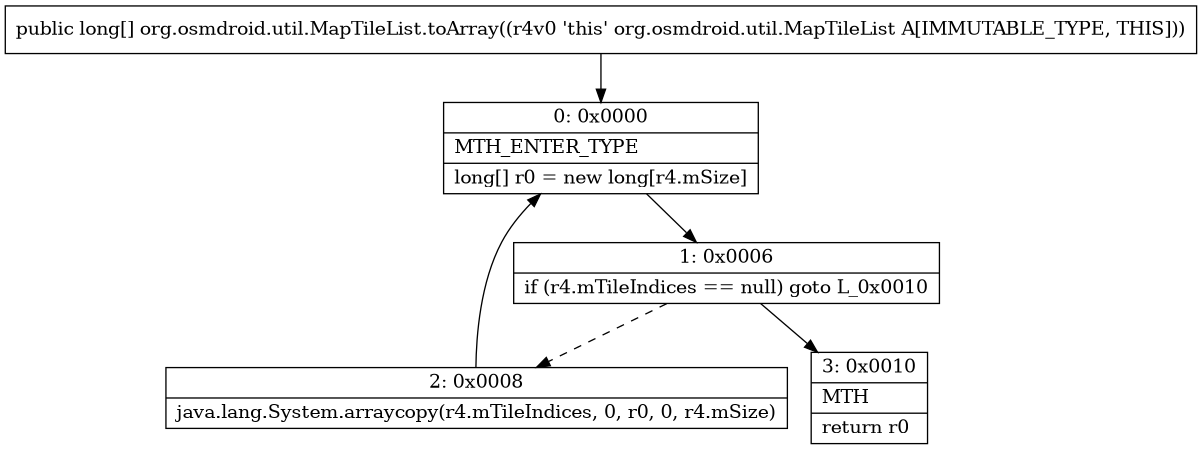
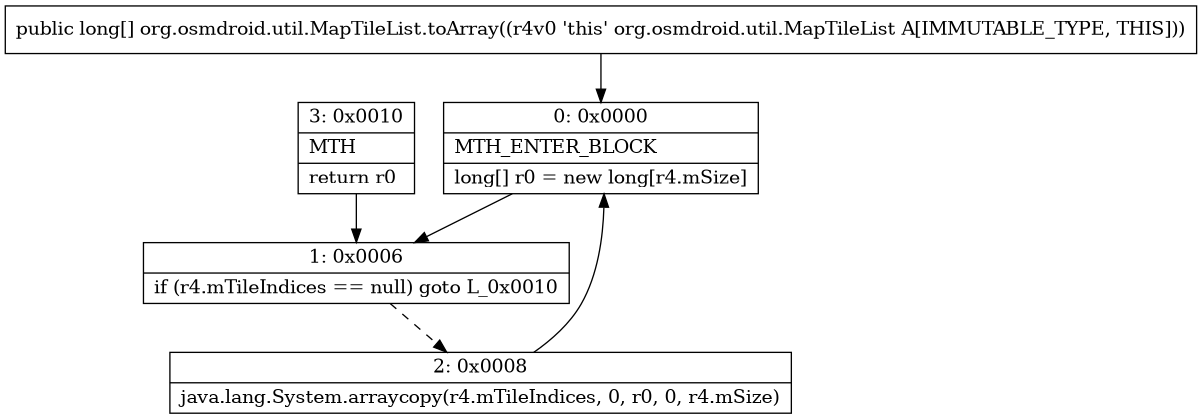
node "0: 0x0000": text "MTH_ENTER_TYPE" -> "MTH_ENTER_BLOCK"
edge "1: 0x0006" -> "3: 0x0010": reversed
